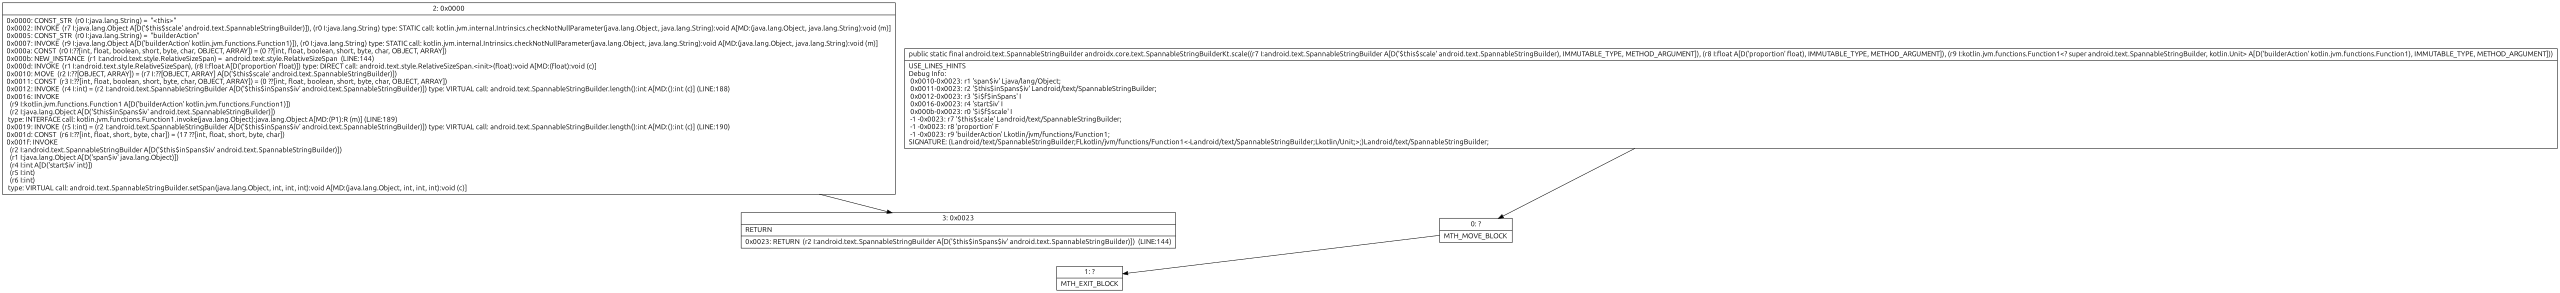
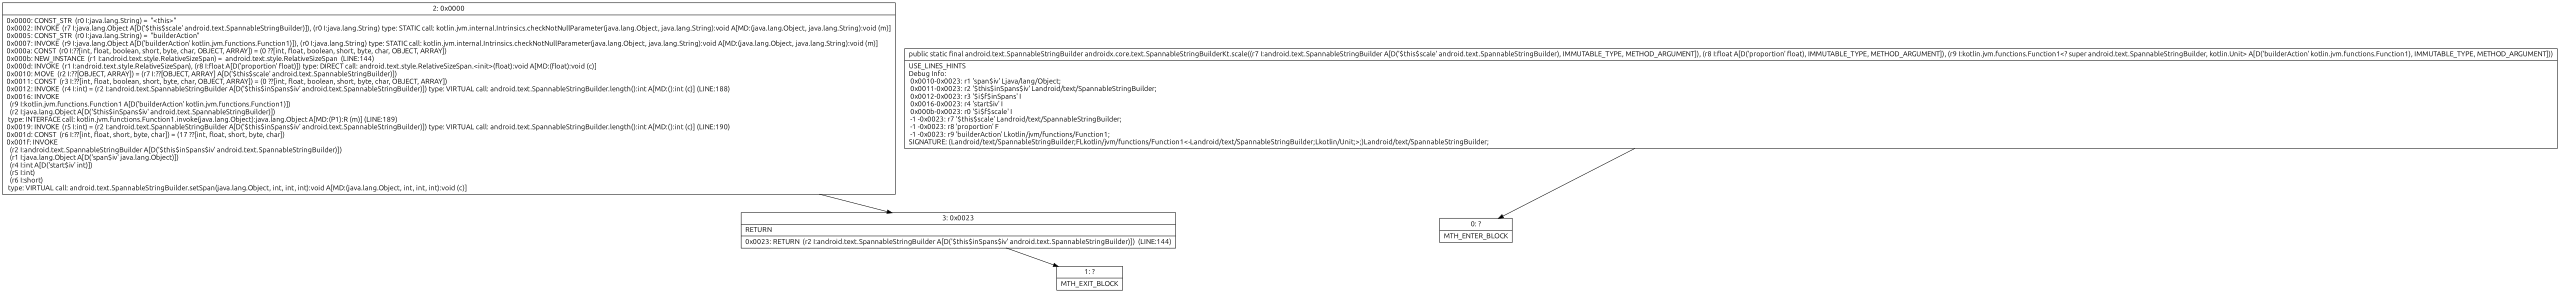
node "2: 0x0000": text "(r6 I:int)" -> "(r6 I:short)"
node "0: ?": text "MTH_MOVE_BLOCK" -> "MTH_ENTER_BLOCK"
edge "0: ?" -> "1: ?": now "3: 0x0023" -> "1: ?"
